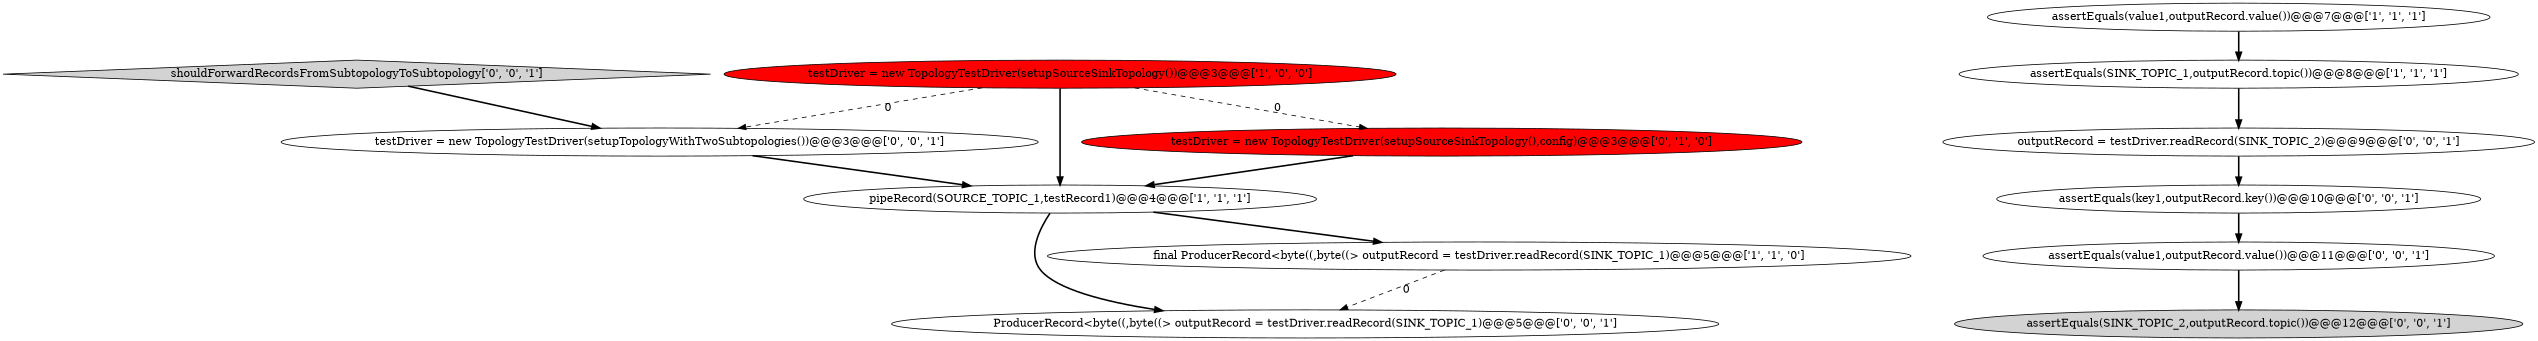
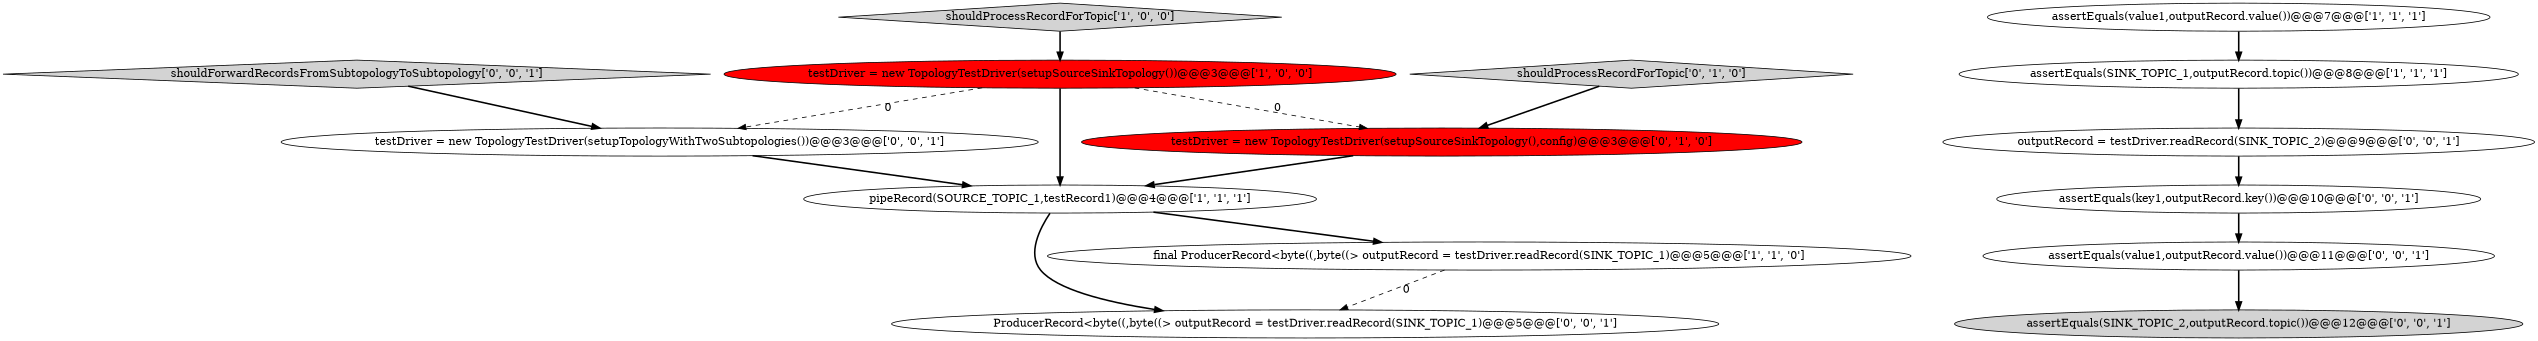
node "shouldProcessRecordForTopic['1', '0', '0']": added
node "shouldProcessRecordForTopic['0', '1', '0']": added
